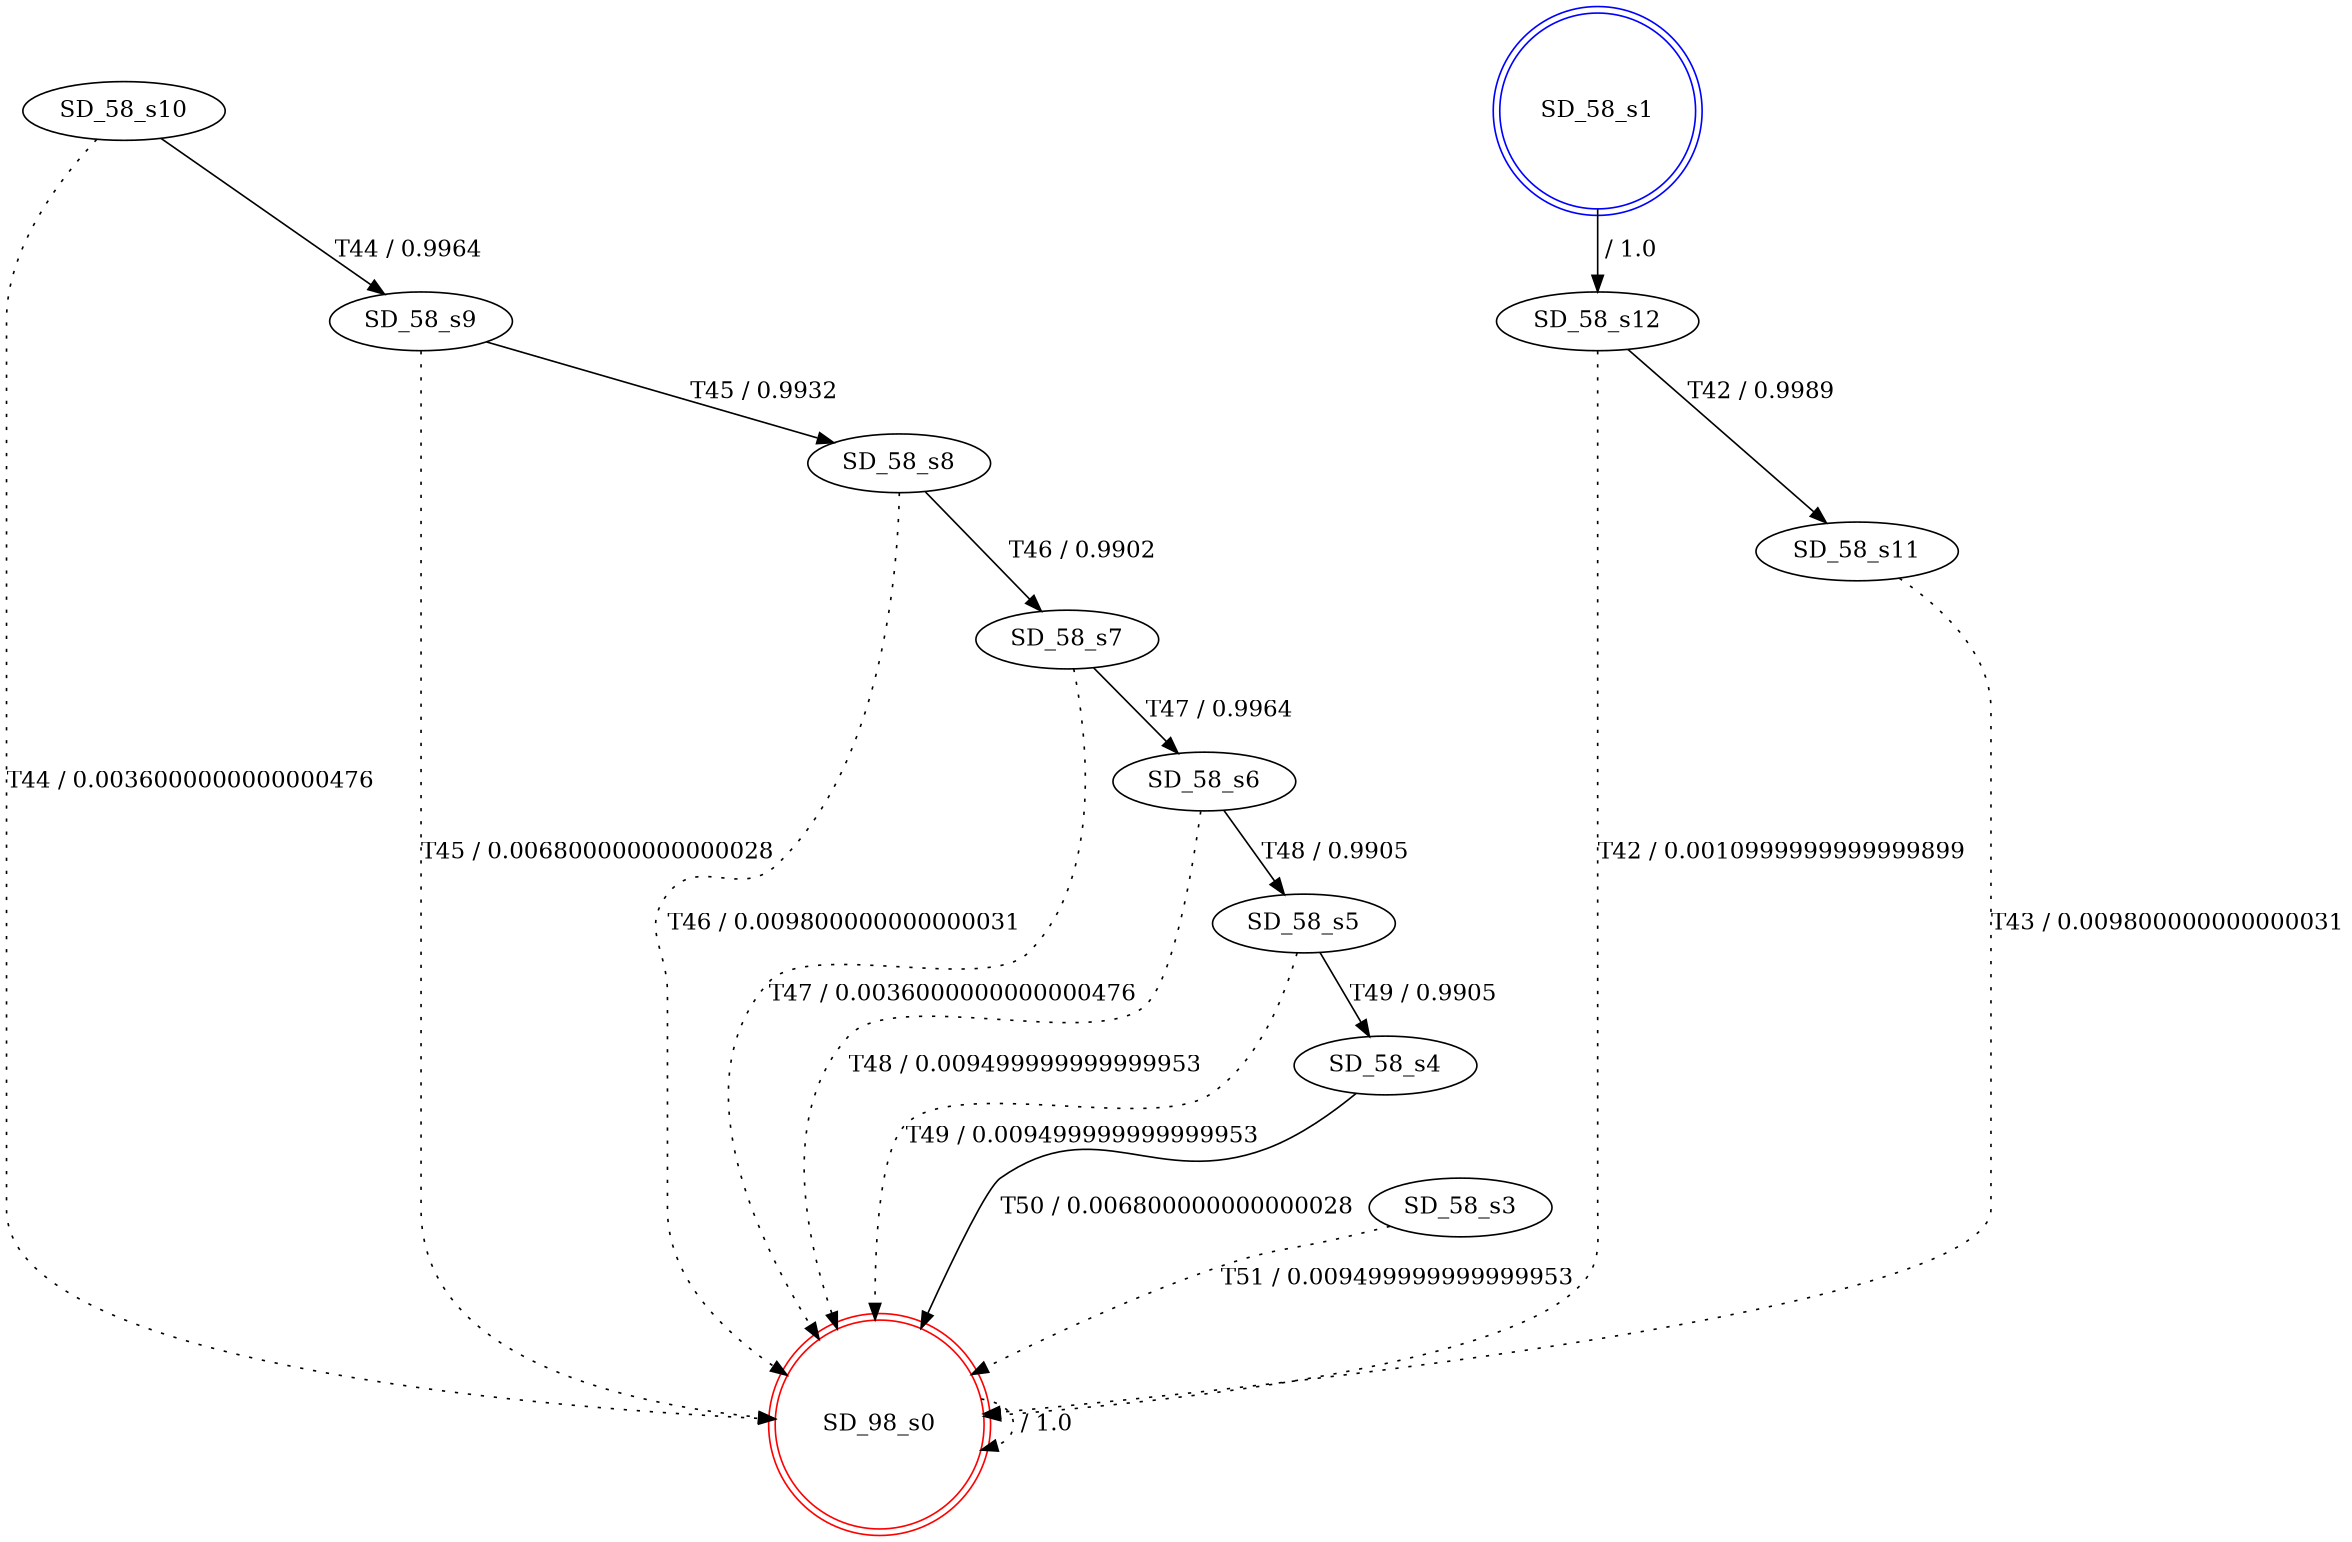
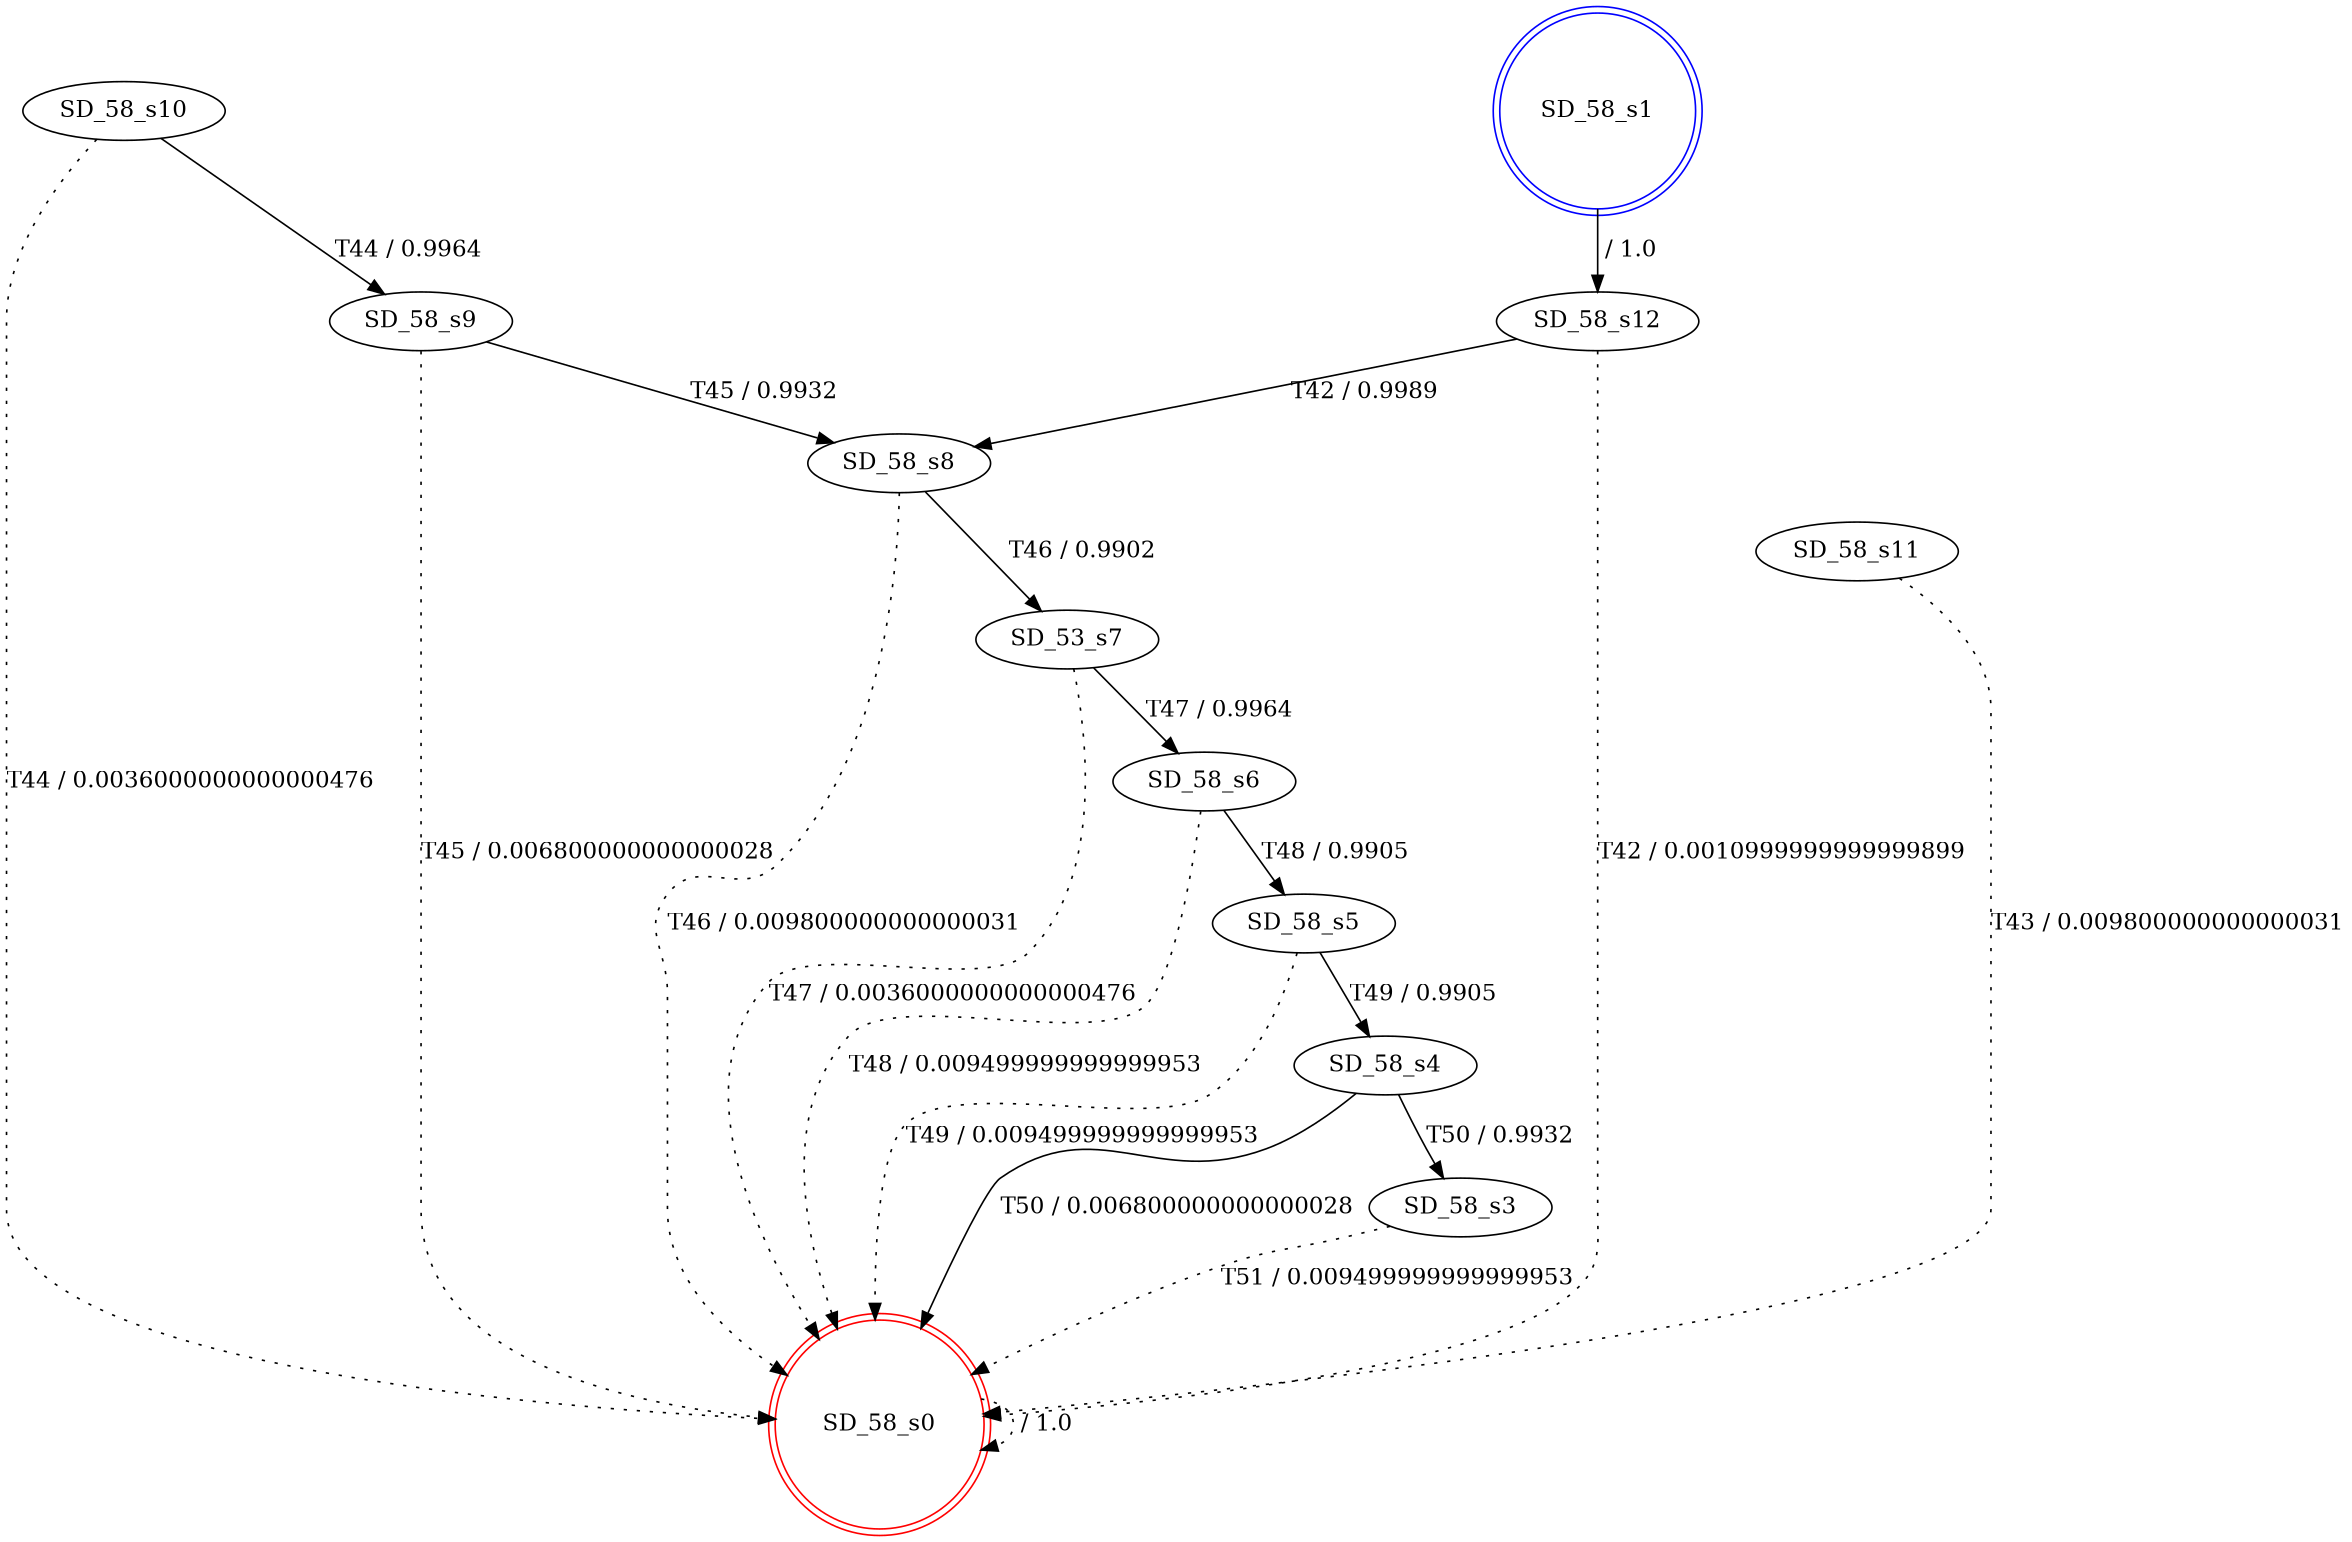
edge "SD_58_s12" -> "SD_58_s11": now "SD_58_s12" -> "SD_58_s8"
node "SD_58_s7": label "SD_58_s7" -> "SD_53_s7"
edge "SD_58_s4" -> "SD_58_s3": added, label "T50 / 0.9932"
node "SD_98_s0": label "SD_98_s0" -> "SD_58_s0"
